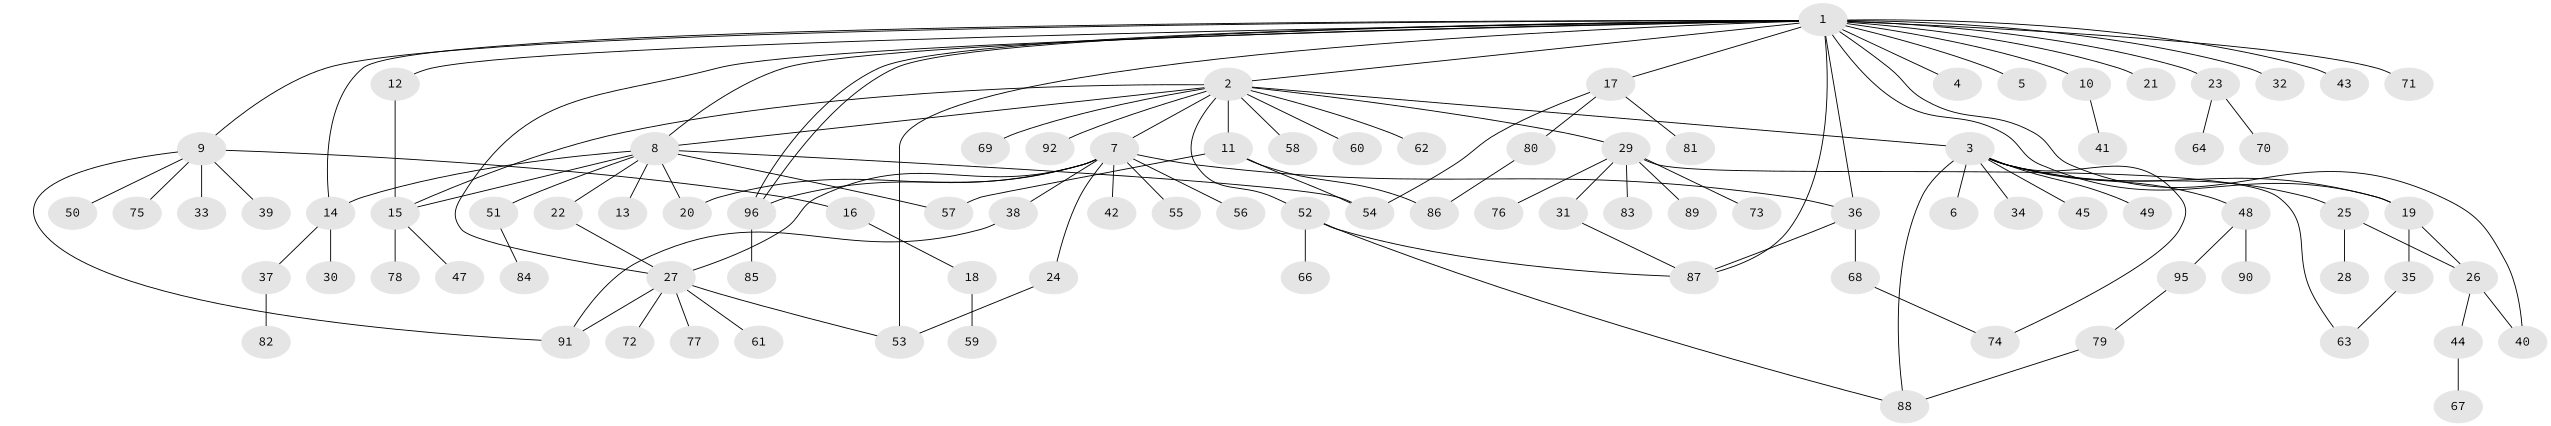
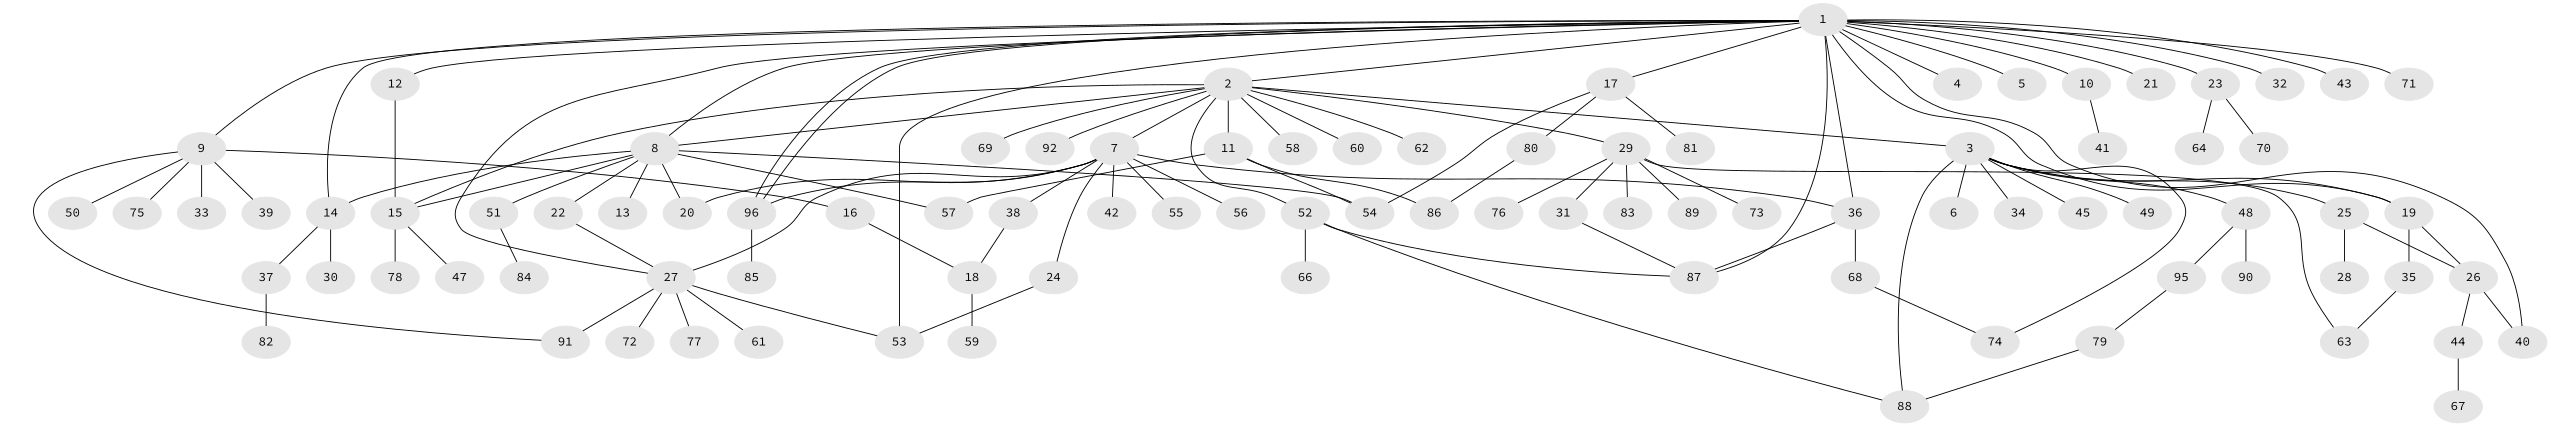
edge "38" -- "91": now "38" -- "18"
